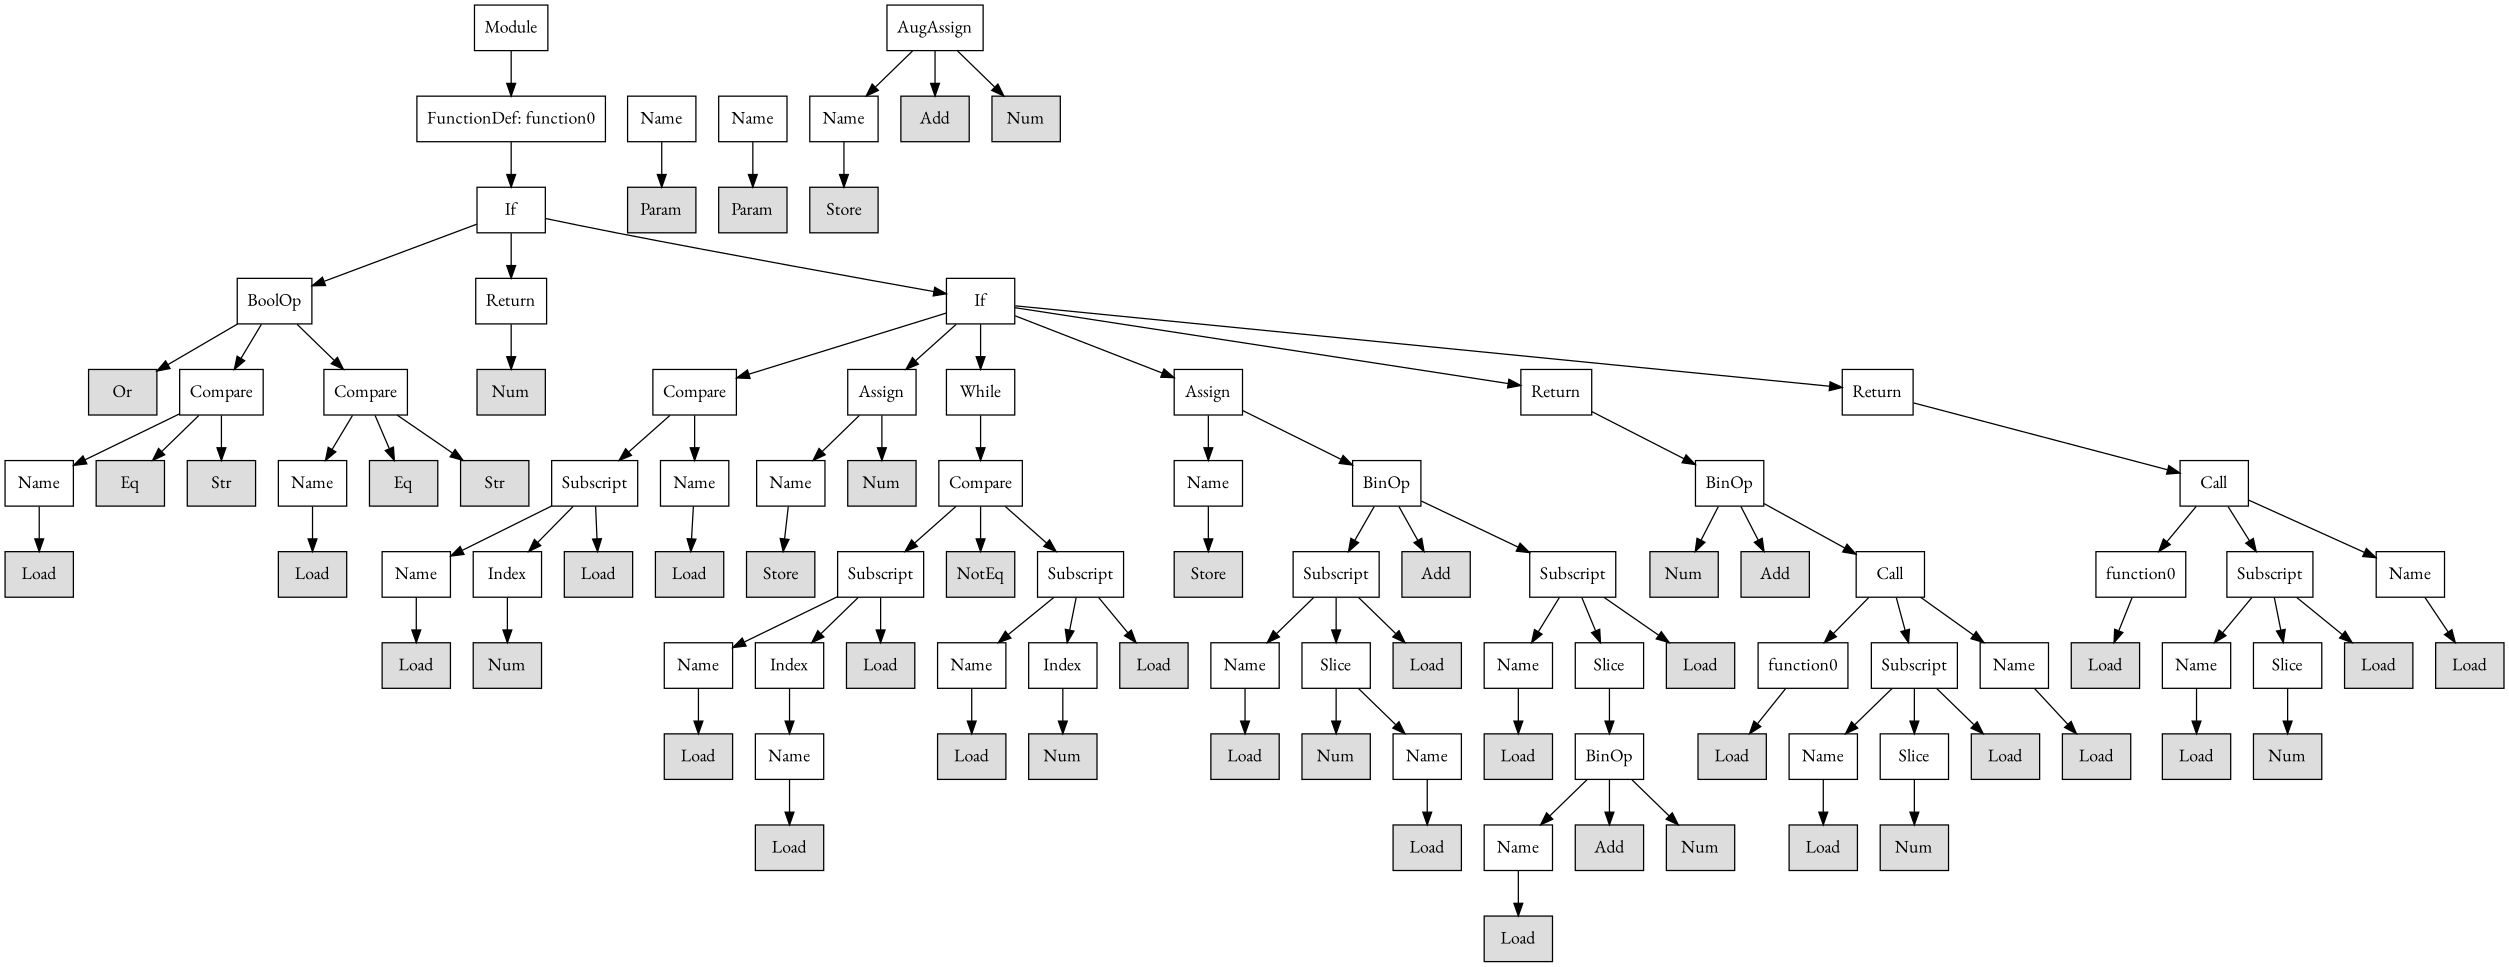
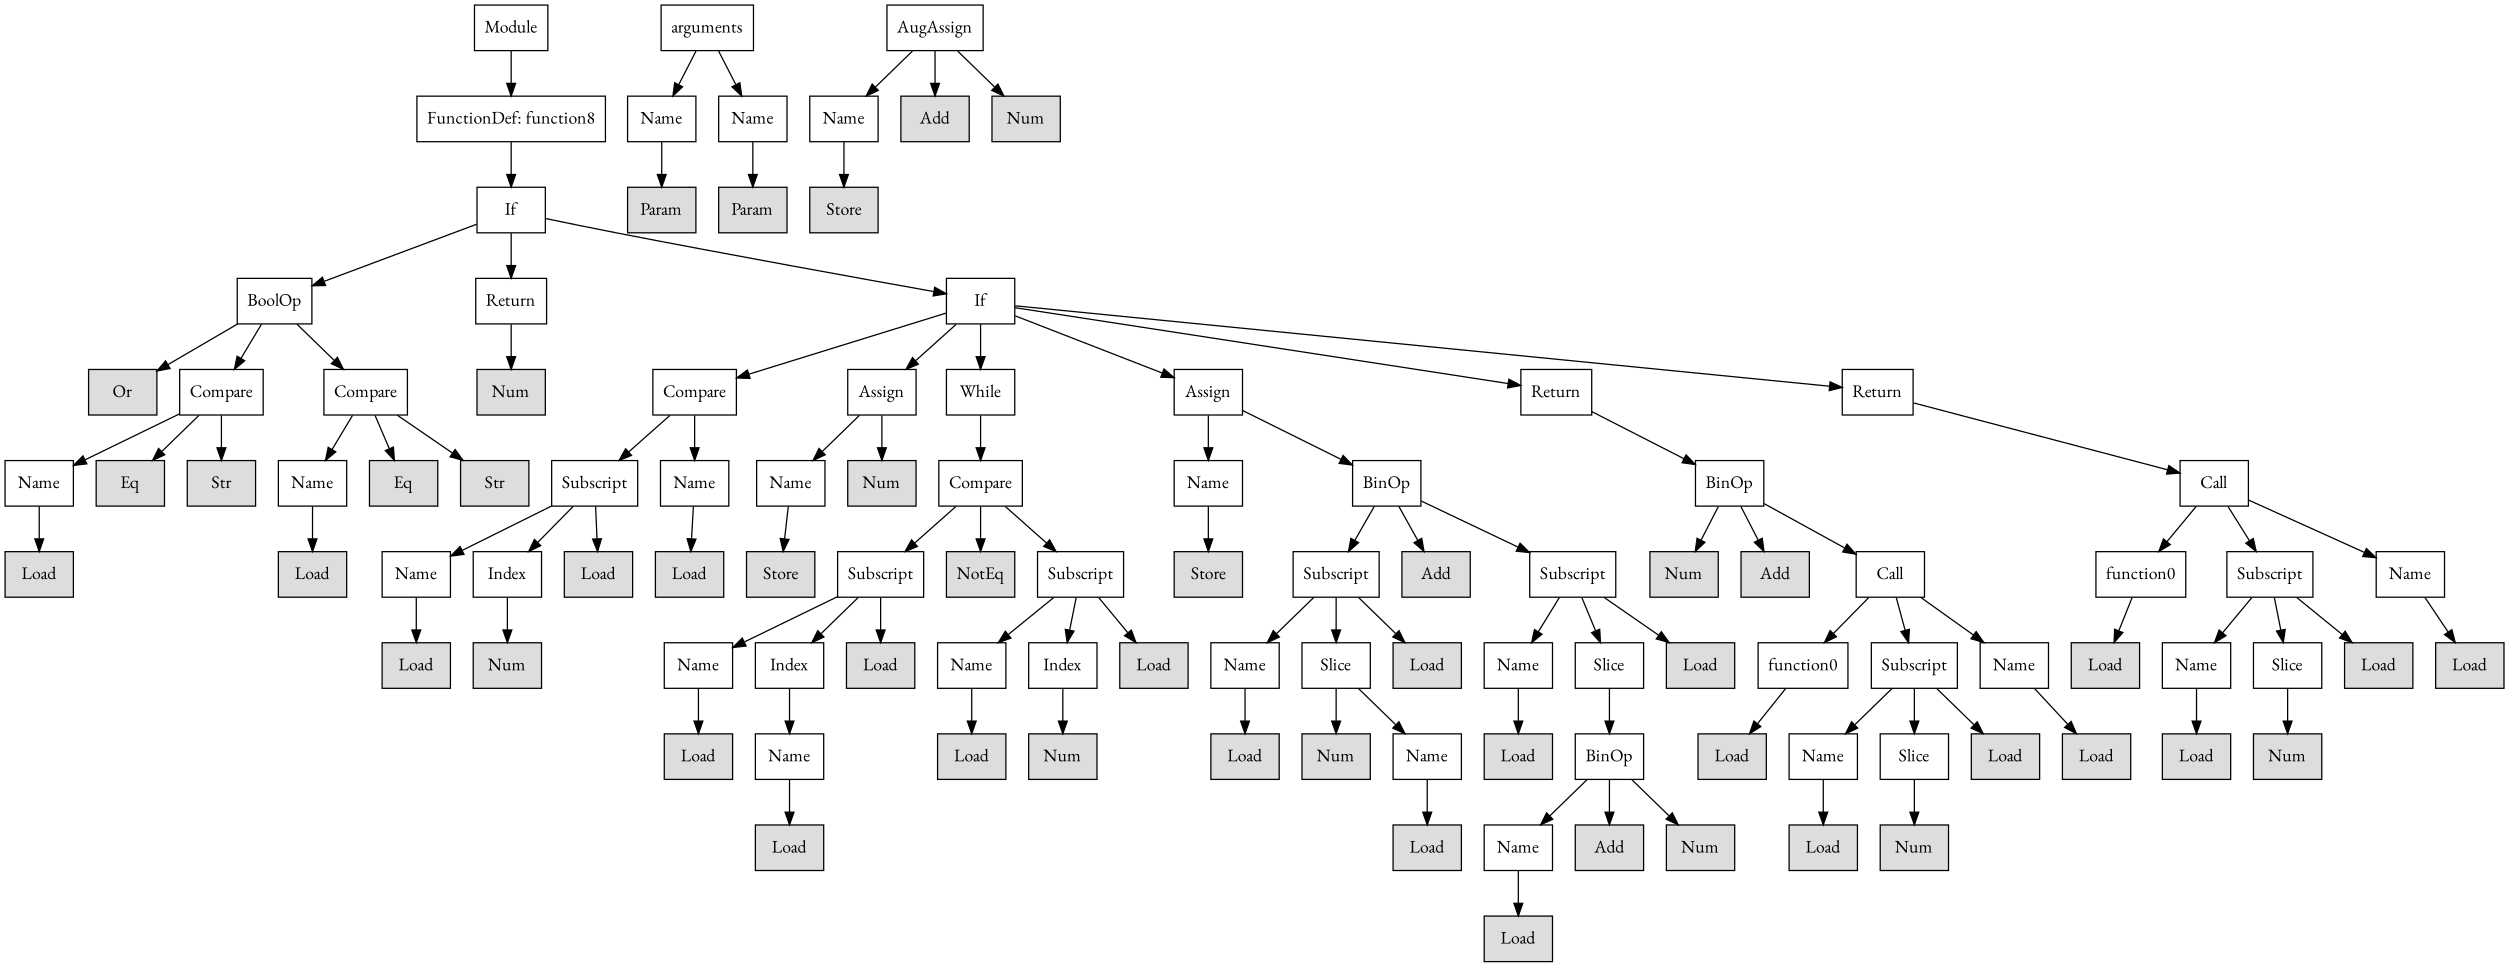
node "arguments": added
node "FunctionDef: function0": label "FunctionDef: function0" -> "FunctionDef: function8"
